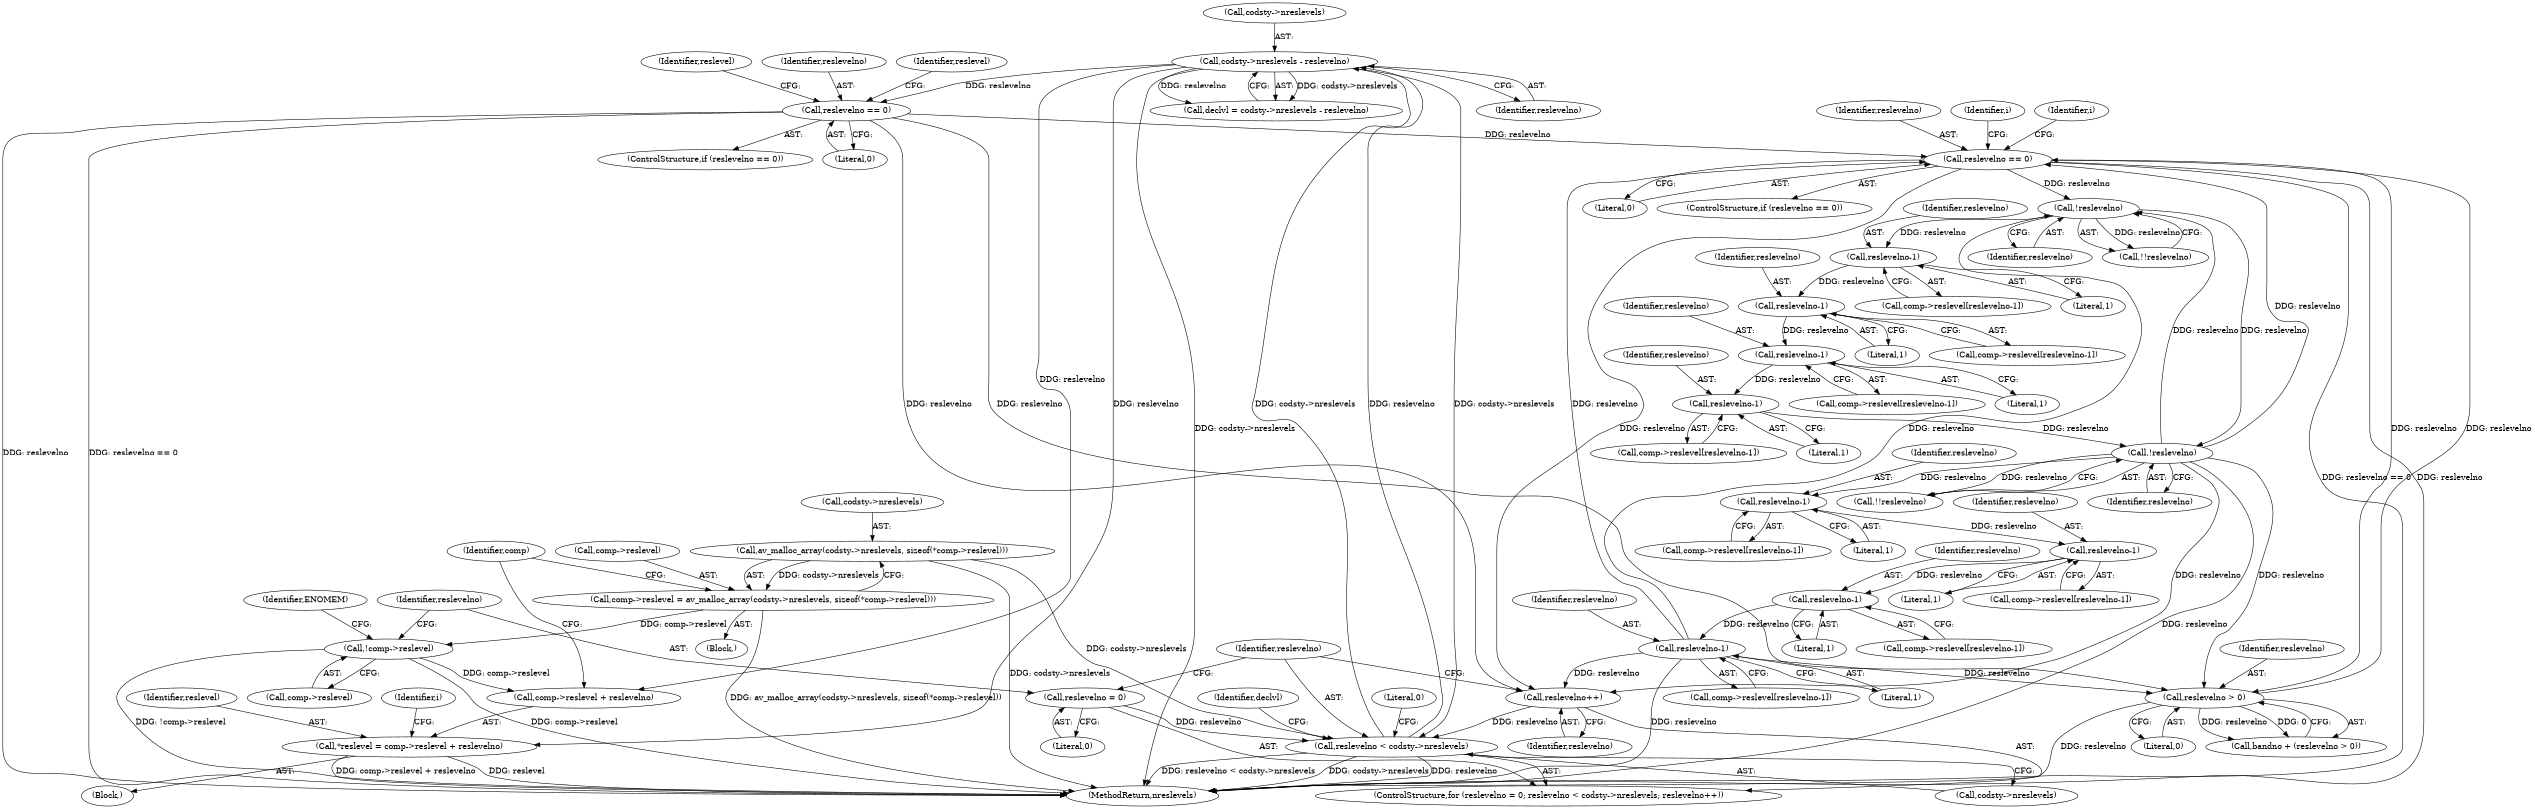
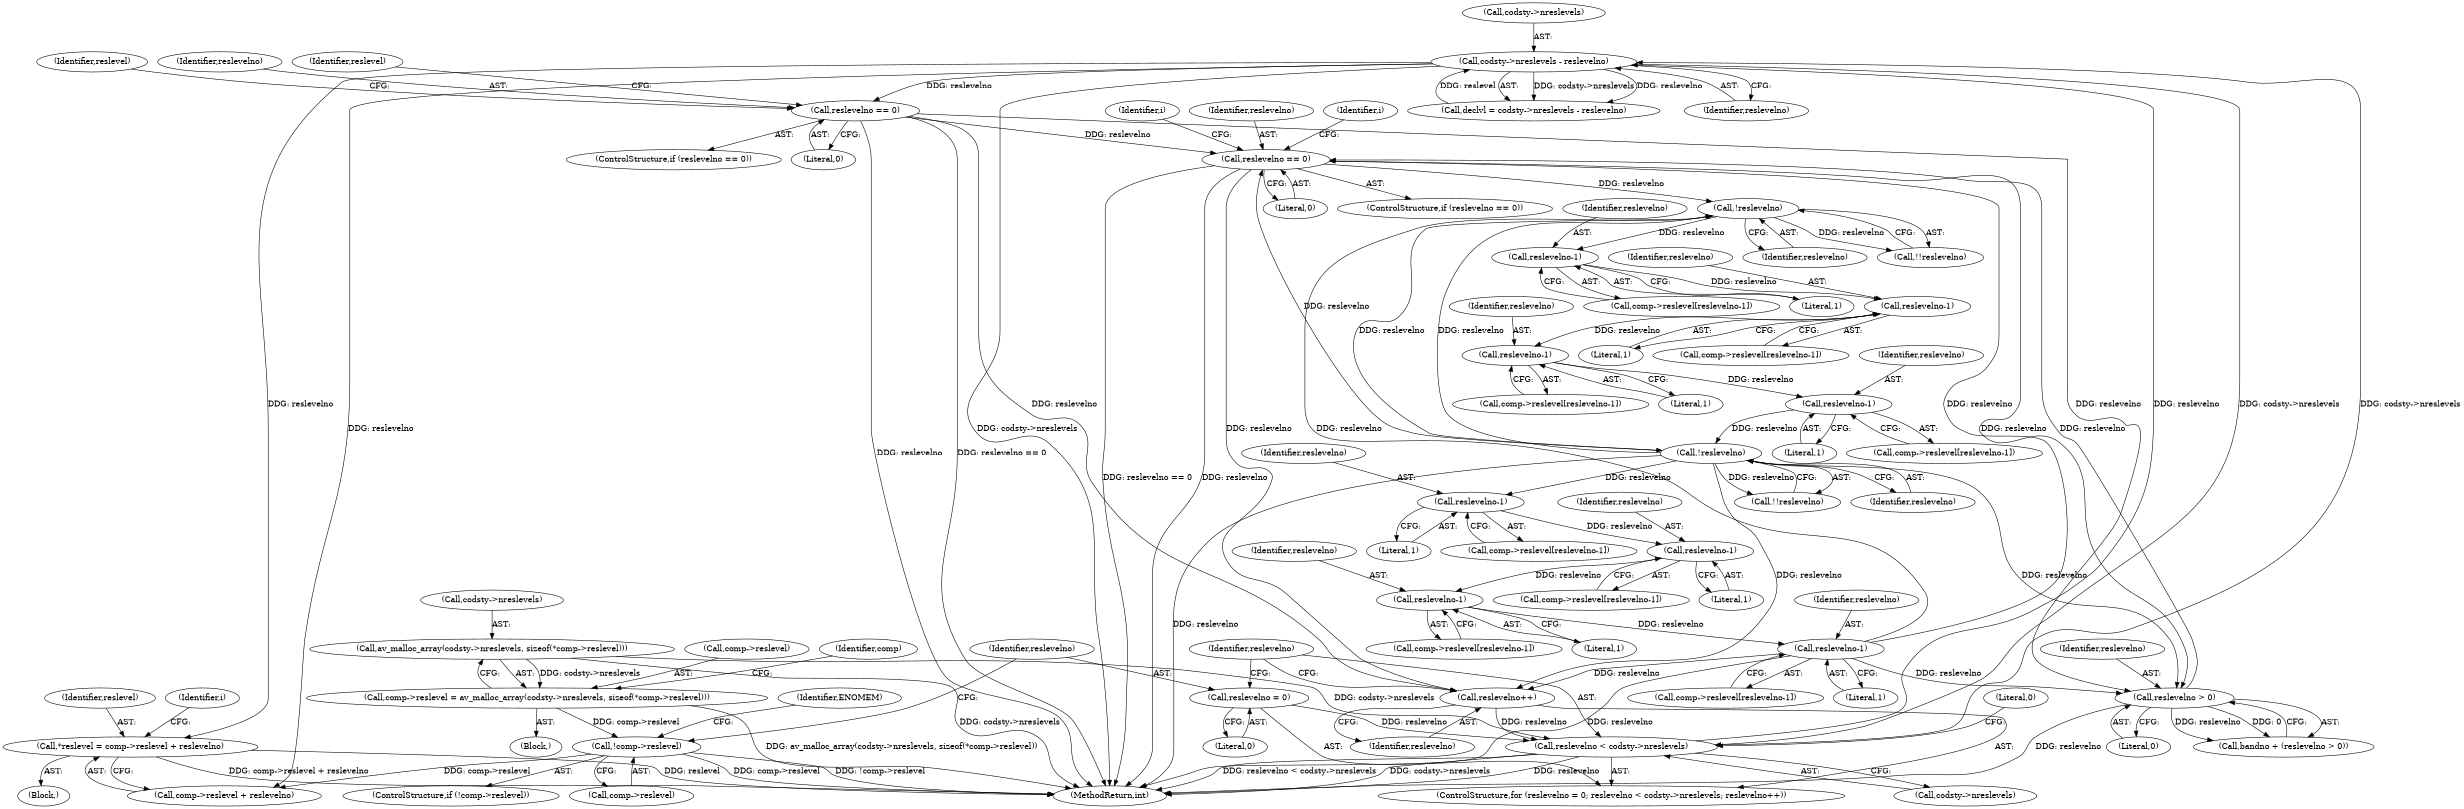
edge "(Call,declvl = codsty->nreslevels - reslevelno)" -> "(Call,codsty->nreslevels - reslevelno)": label "CFG: " -> "DDG: reslevel"
edge "(Identifier,comp)" -> "(Call,comp->reslevel + reslevelno)": now "(Call,*reslevel = comp->reslevel + reslevelno)" -> "(Call,comp->reslevel + reslevelno)"
node "(Identifier,declvl)": removed
node "(ControlStructure,if (!comp->reslevel))": added
node "(MethodReturn,nreslevels)": label "(MethodReturn,nreslevels)" -> "(MethodReturn,int)"
